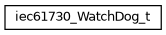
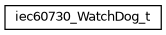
node "iec61730_WatchDog_t": label "iec61730_WatchDog_t" -> "iec60730_WatchDog_t"
